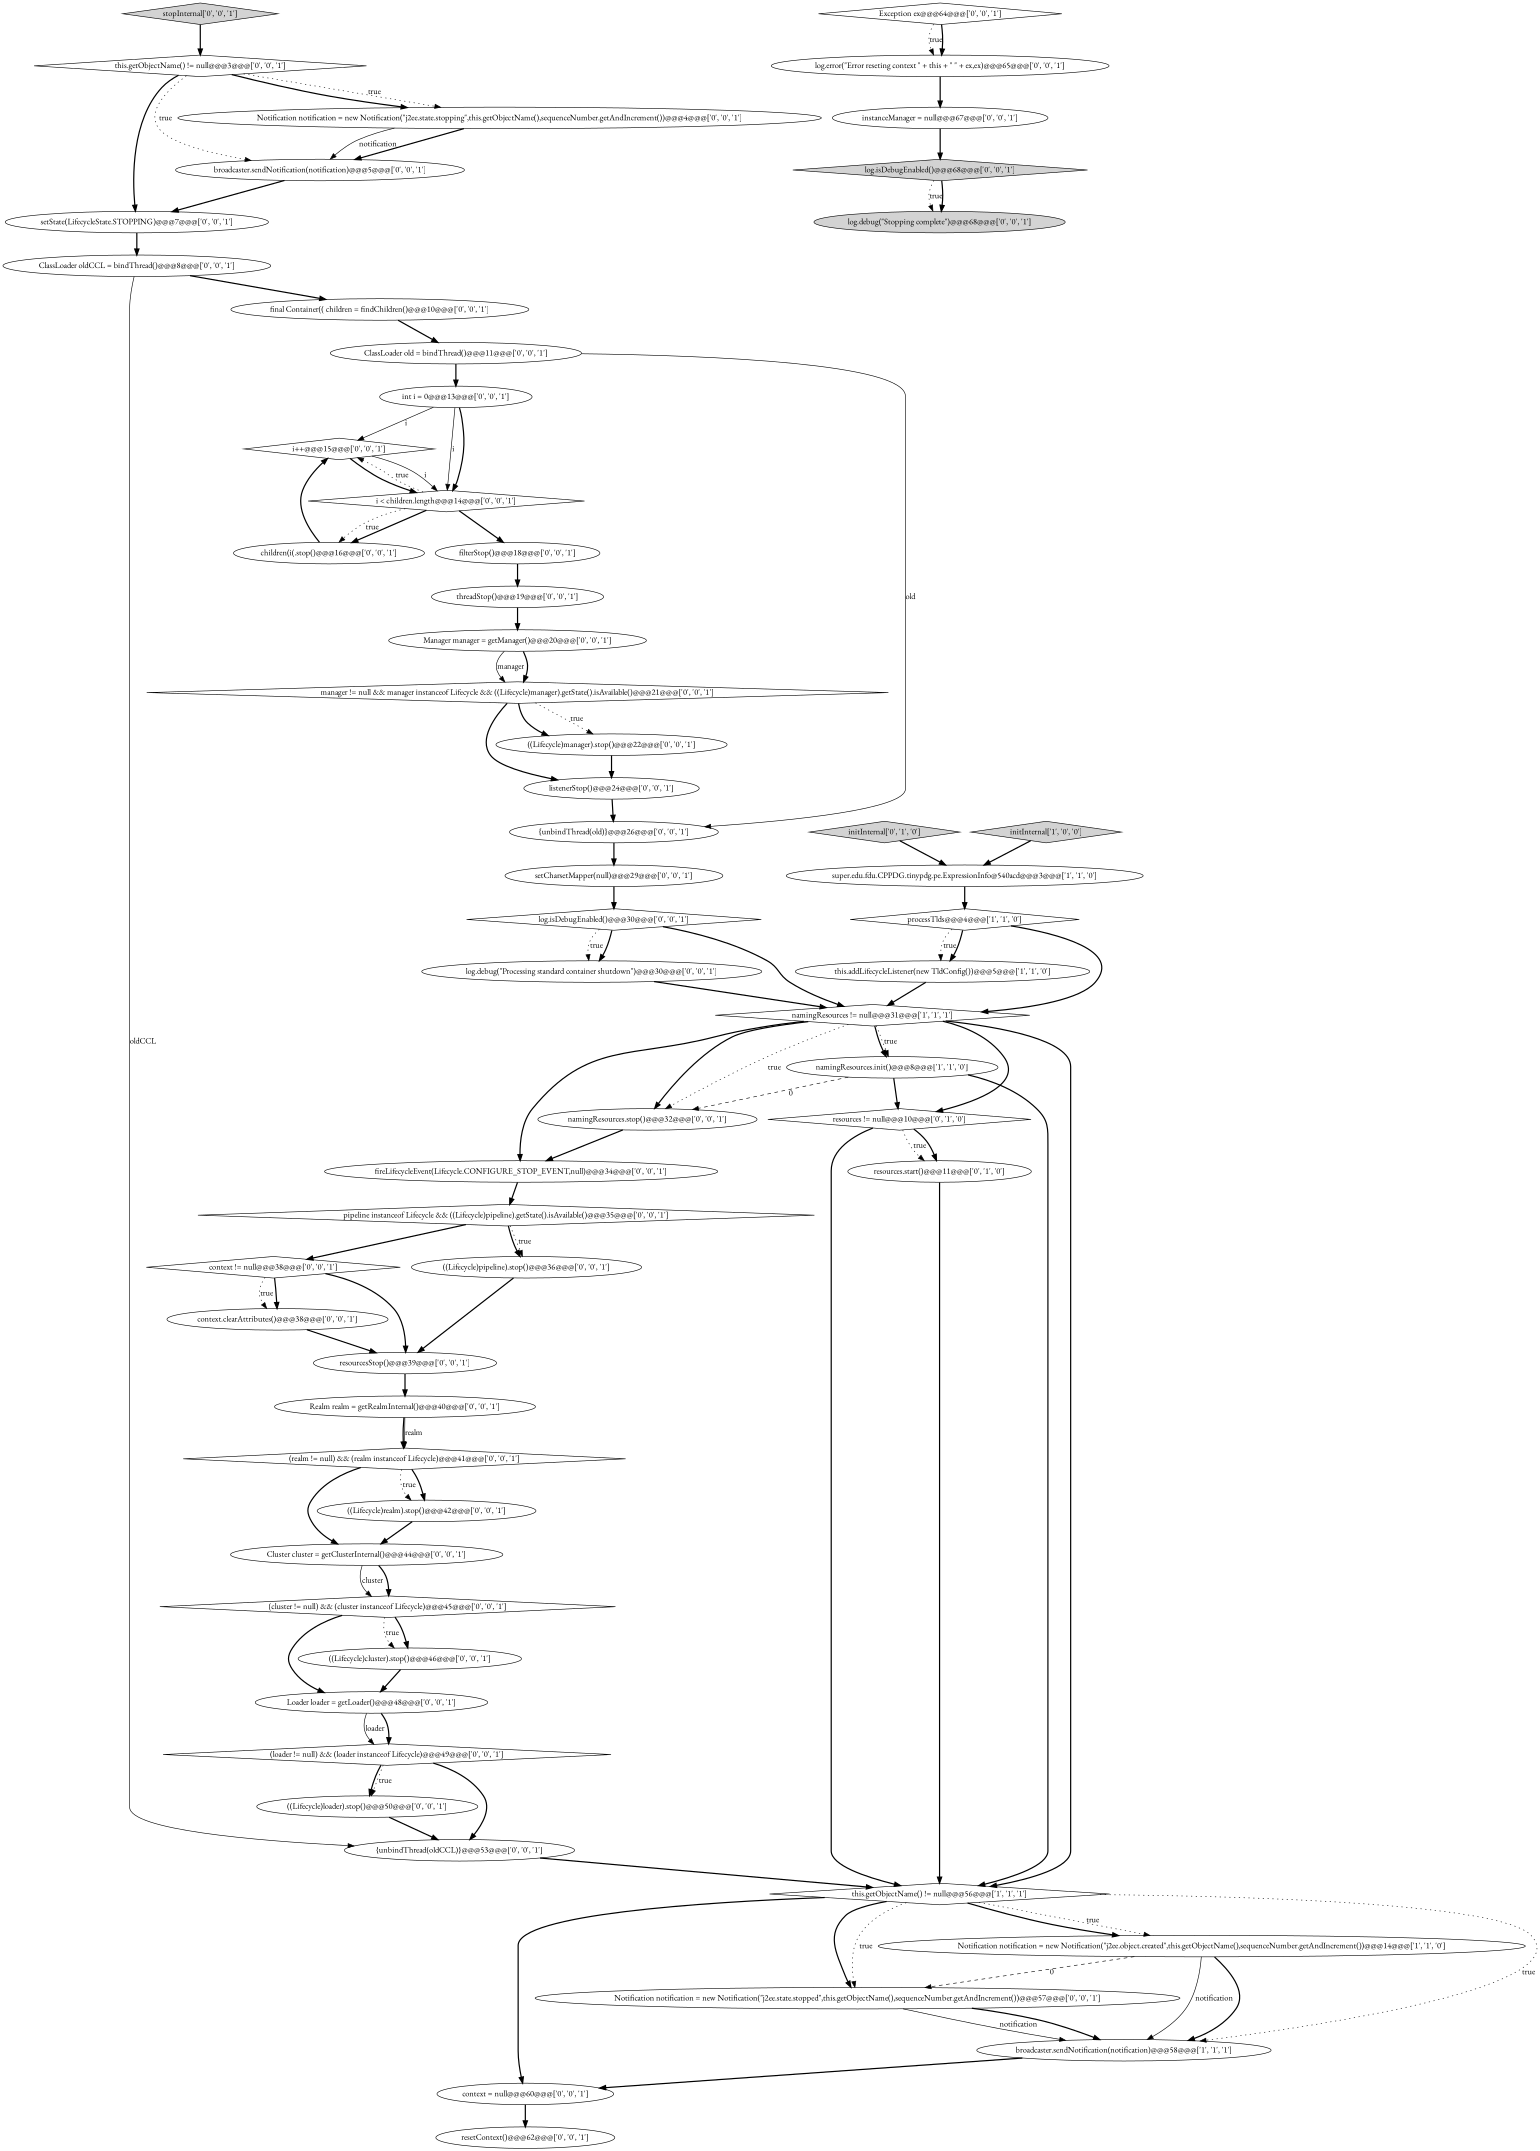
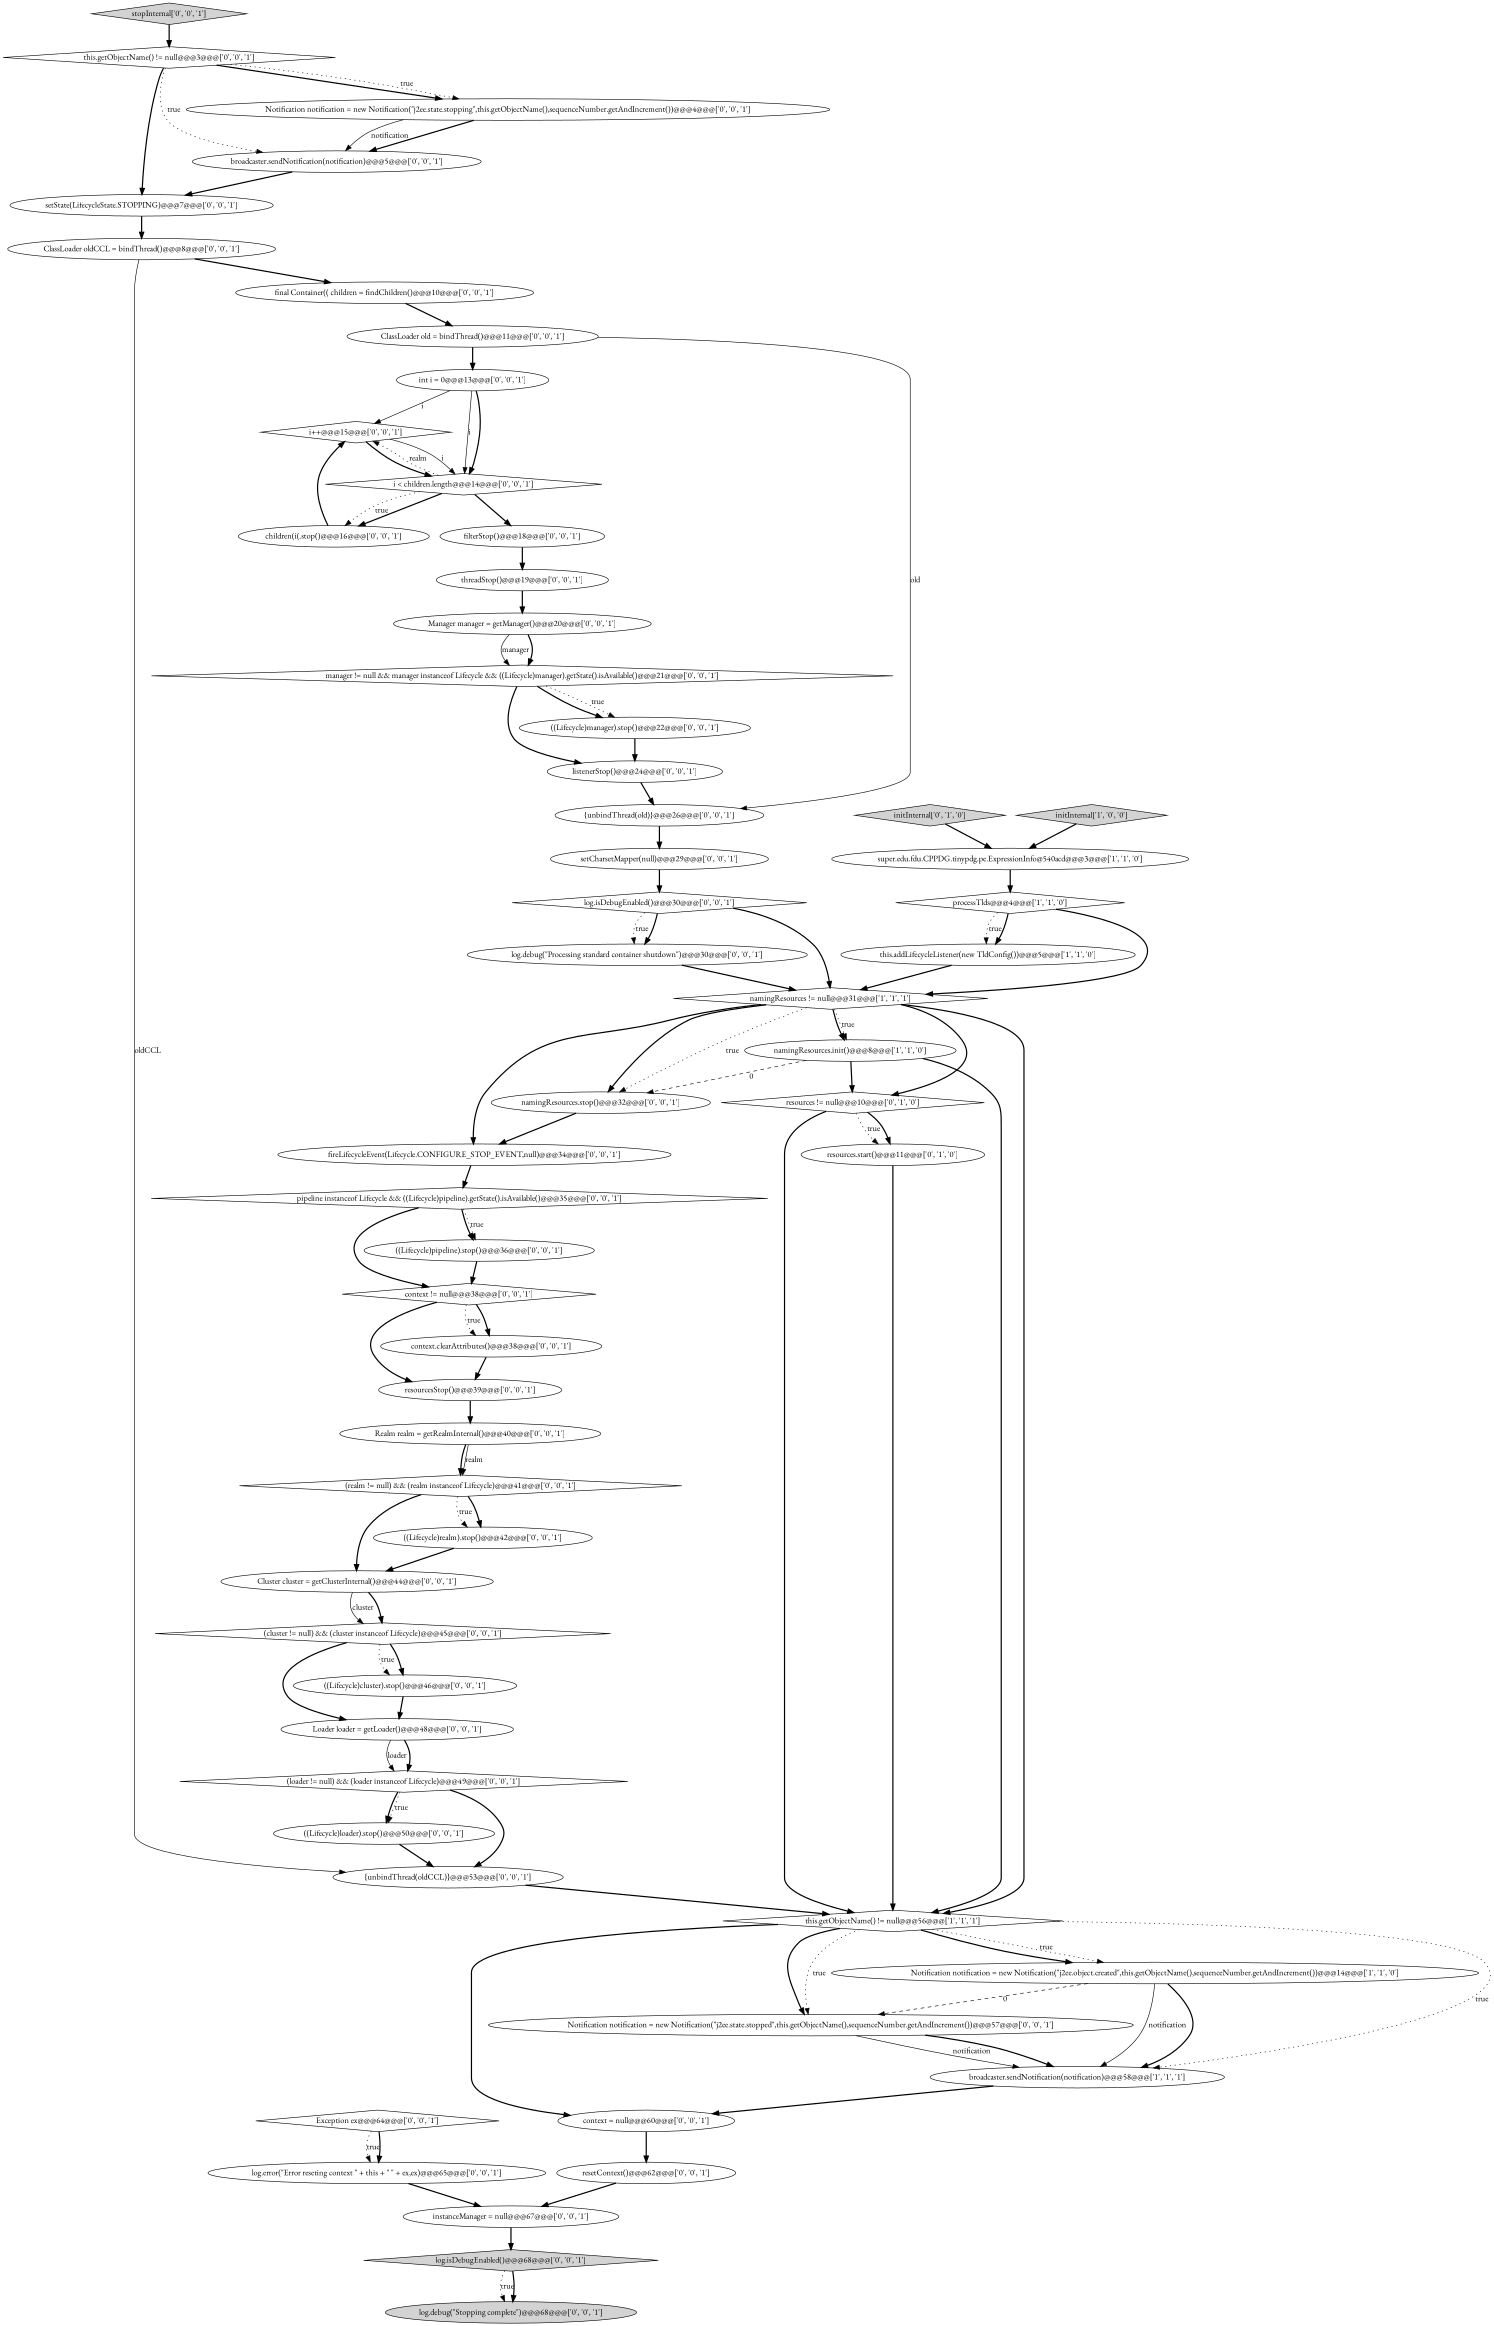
edge "i < children.length@@@14@@@['0', '0', '1']" -> "i++@@@15@@@['0', '0', '1']": label "true" -> "realm"
edge "((Lifecycle)pipeline).stop()@@@36@@@['0', '0', '1']" -> "resourcesStop()@@@39@@@['0', '0', '1']": now "((Lifecycle)pipeline).stop()@@@36@@@['0', '0', '1']" -> "context != null@@@38@@@['0', '0', '1']"
edge "resetContext()@@@62@@@['0', '0', '1']" -> "instanceManager = null@@@67@@@['0', '0', '1']": added
